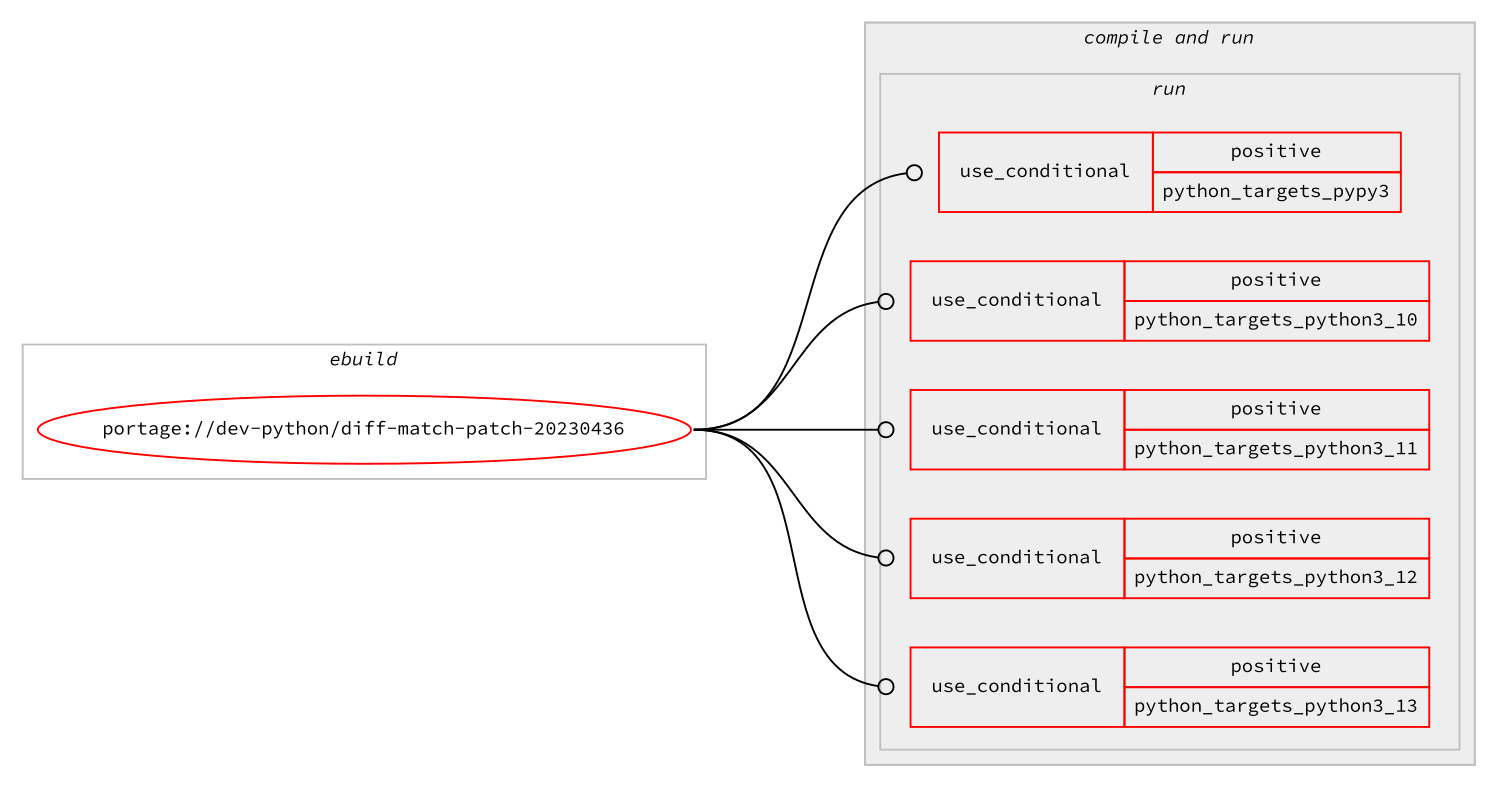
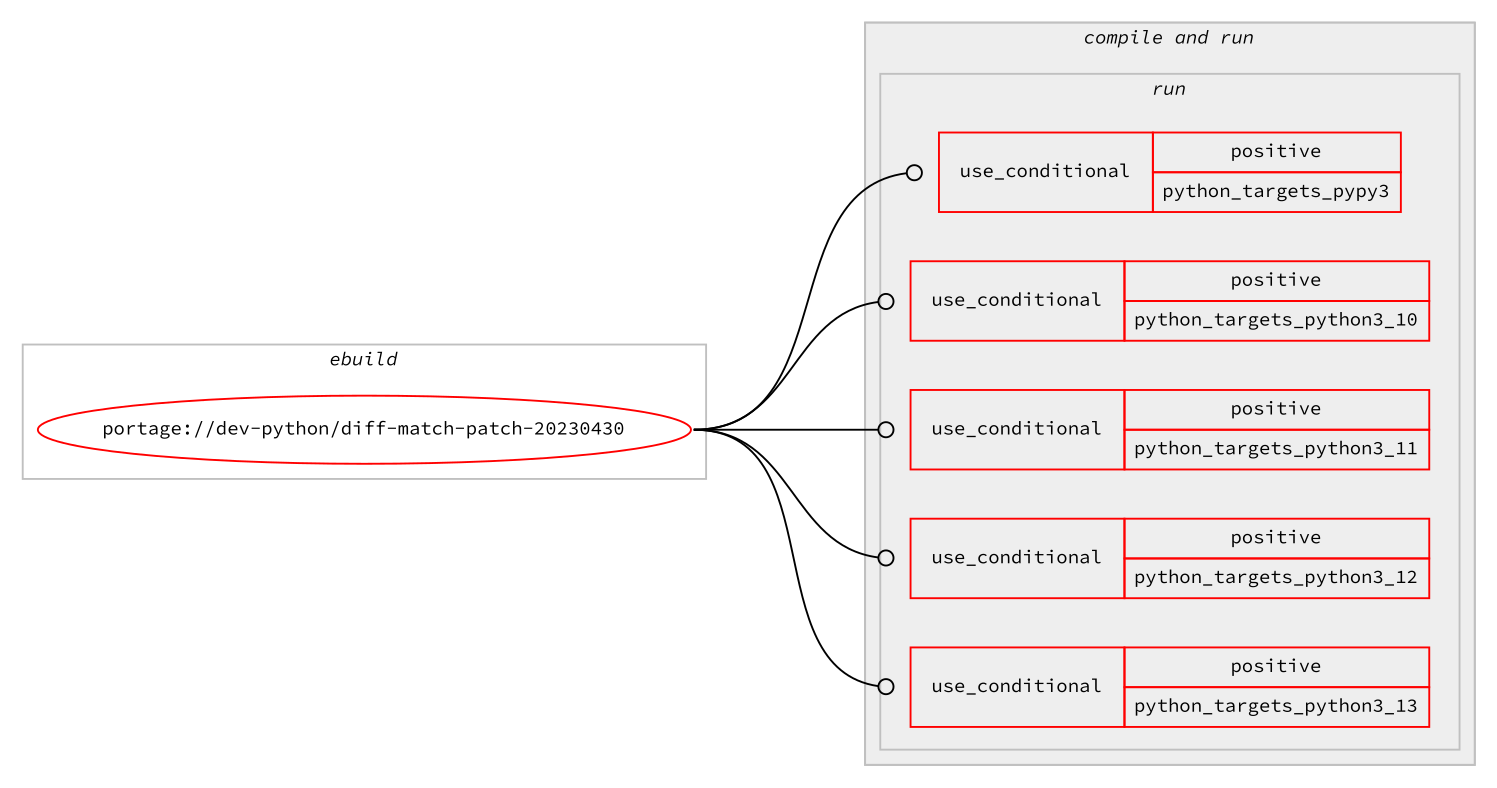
node "portage://dev-python/diff-match-patch-20230436": label "portage://dev-python/diff-match-patch-20230436" -> "portage://dev-python/diff-match-patch-20230430"
